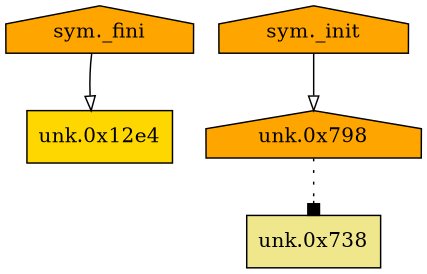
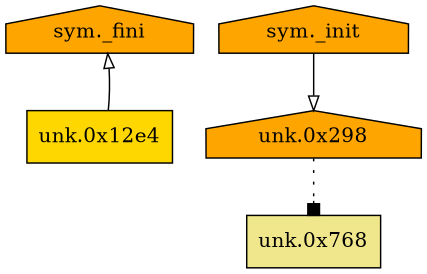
edge "sym._fini" -> "unk.0x12e4": reversed
node "unk.0x798": label "unk.0x798" -> "unk.0x298"
node "unk.0x738": label "unk.0x738" -> "unk.0x768"
